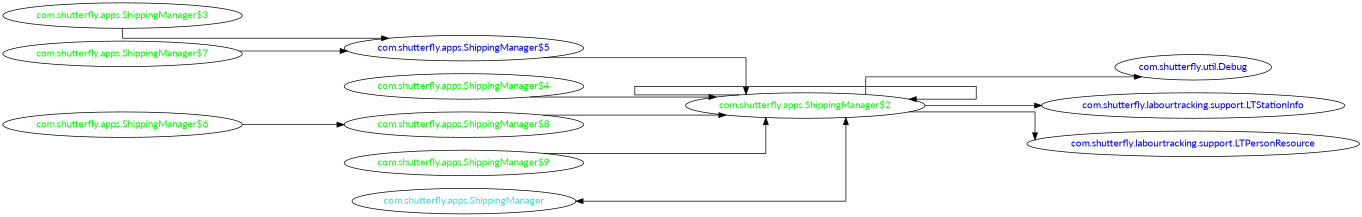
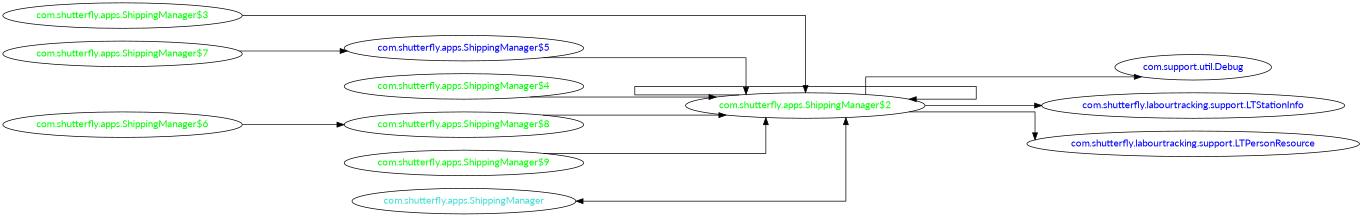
edge "com.shutterfly.apps.ShippingManager$3" -> "com.shutterfly.apps.ShippingManager$5": now "com.shutterfly.apps.ShippingManager$3" -> "com.shutterfly.apps.ShippingManager$2"
node "com.shutterfly.util.Debug": label "com.shutterfly.util.Debug" -> "com.support.util.Debug"
